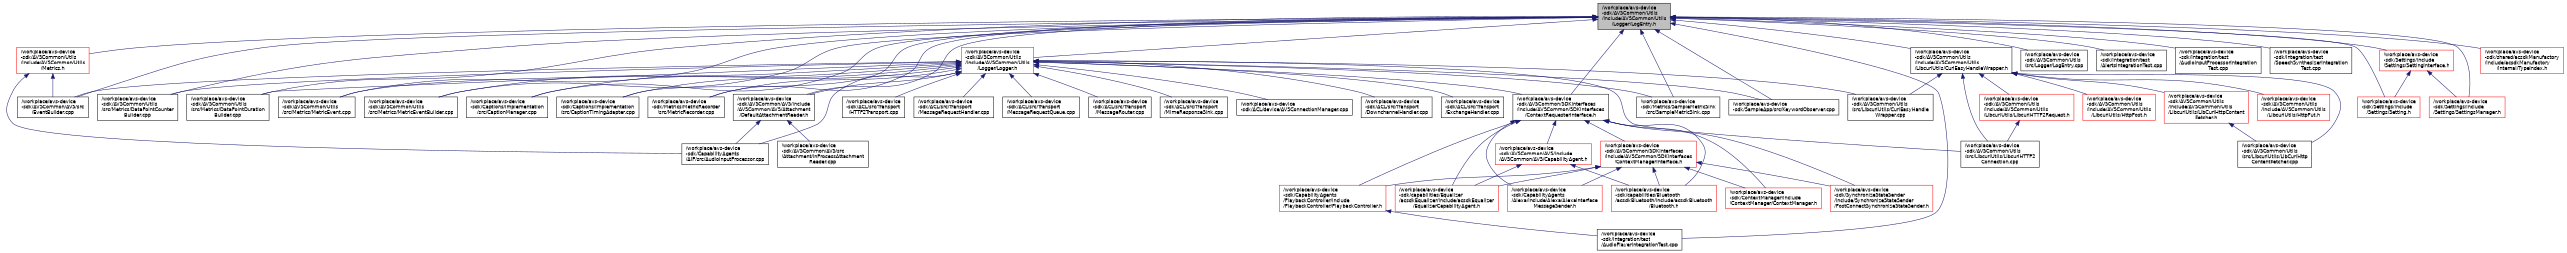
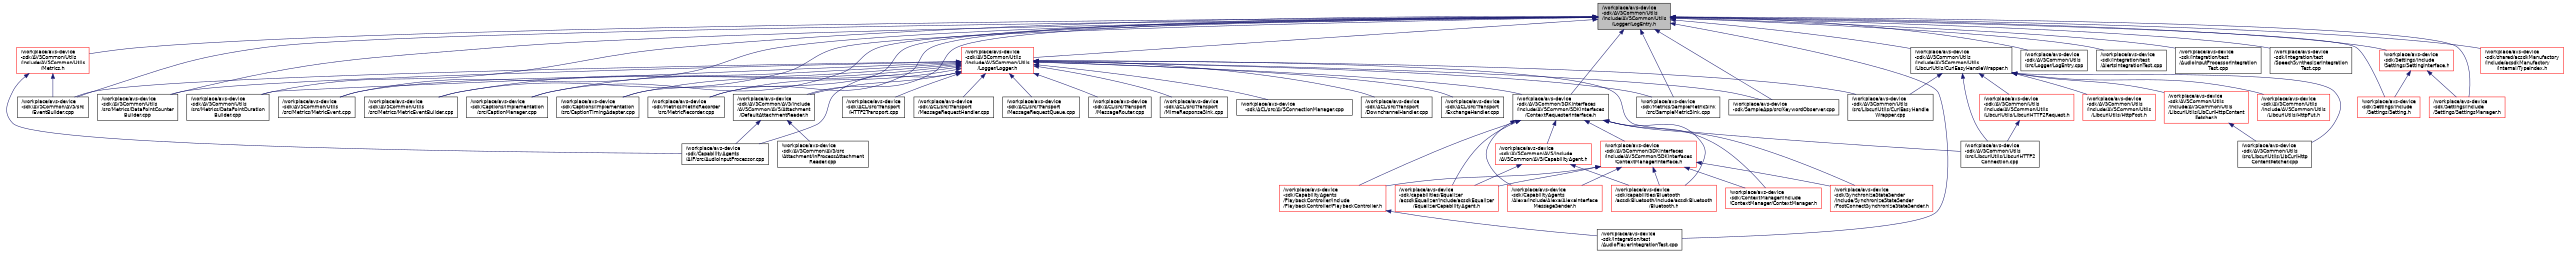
node "/workplace/avs-device -sdk/ACL/device/AVSConnectionManager.cpp": label "/workplace/avs-device -sdk/ACL/device/AVSConnectionManager.cpp" -> "/workplace/avs-device -sdk/ACL/src/AVSConnectionManager.cpp"
